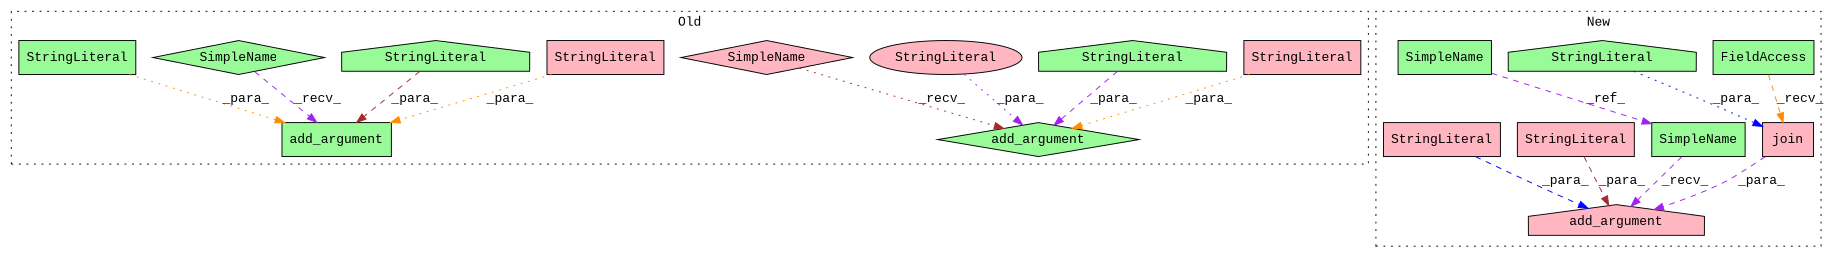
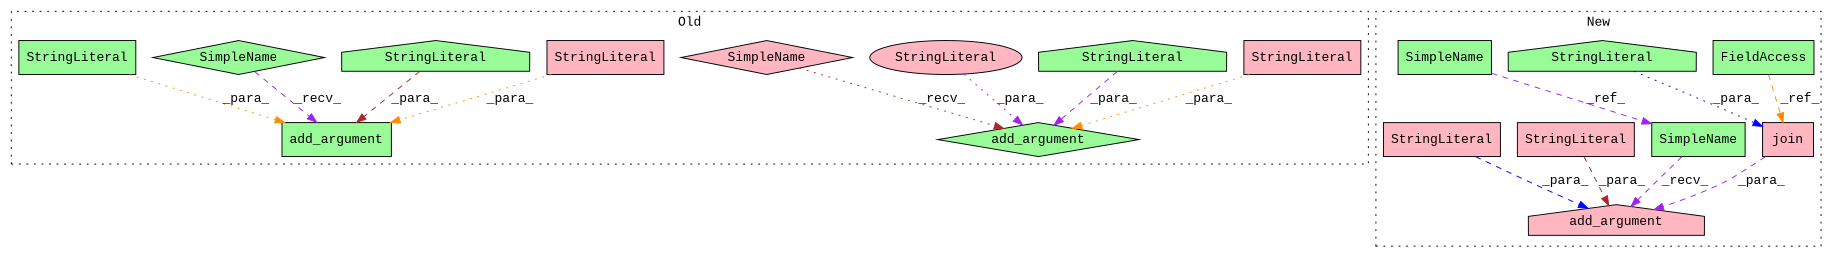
edge "FieldAccess" -> "join": label "_recv_" -> "_ref_"
